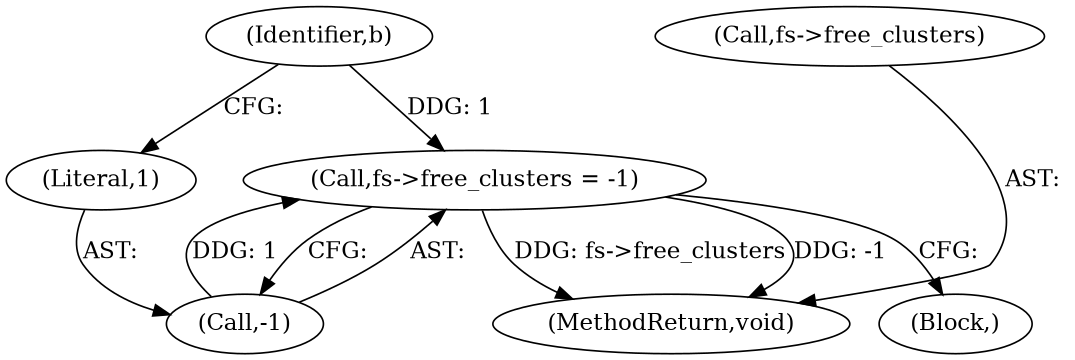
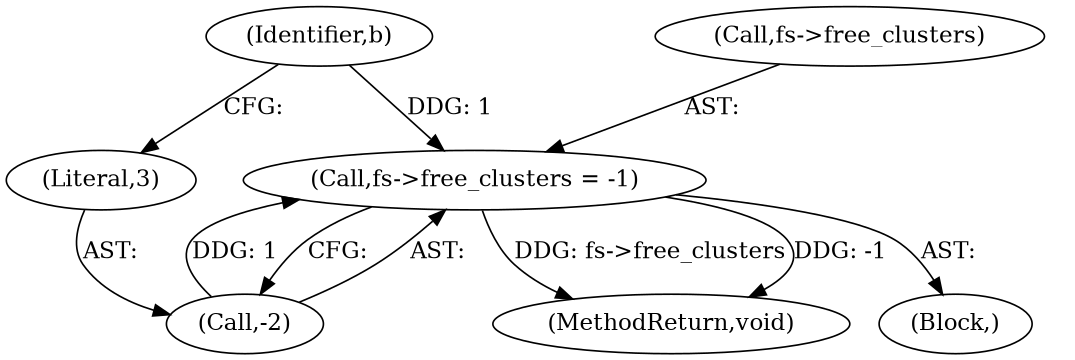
node "(Literal,1)": label "(Literal,1)" -> "(Literal,3)"
edge "(Call,fs->free_clusters)" -> "(MethodReturn,void)": now "(Call,fs->free_clusters)" -> "(Call,fs->free_clusters = -1)"
edge "(Call,fs->free_clusters = -1)" -> "(Block,)": label "CFG: " -> "AST: "
node "(Call,-1)": label "(Call,-1)" -> "(Call,-2)"
